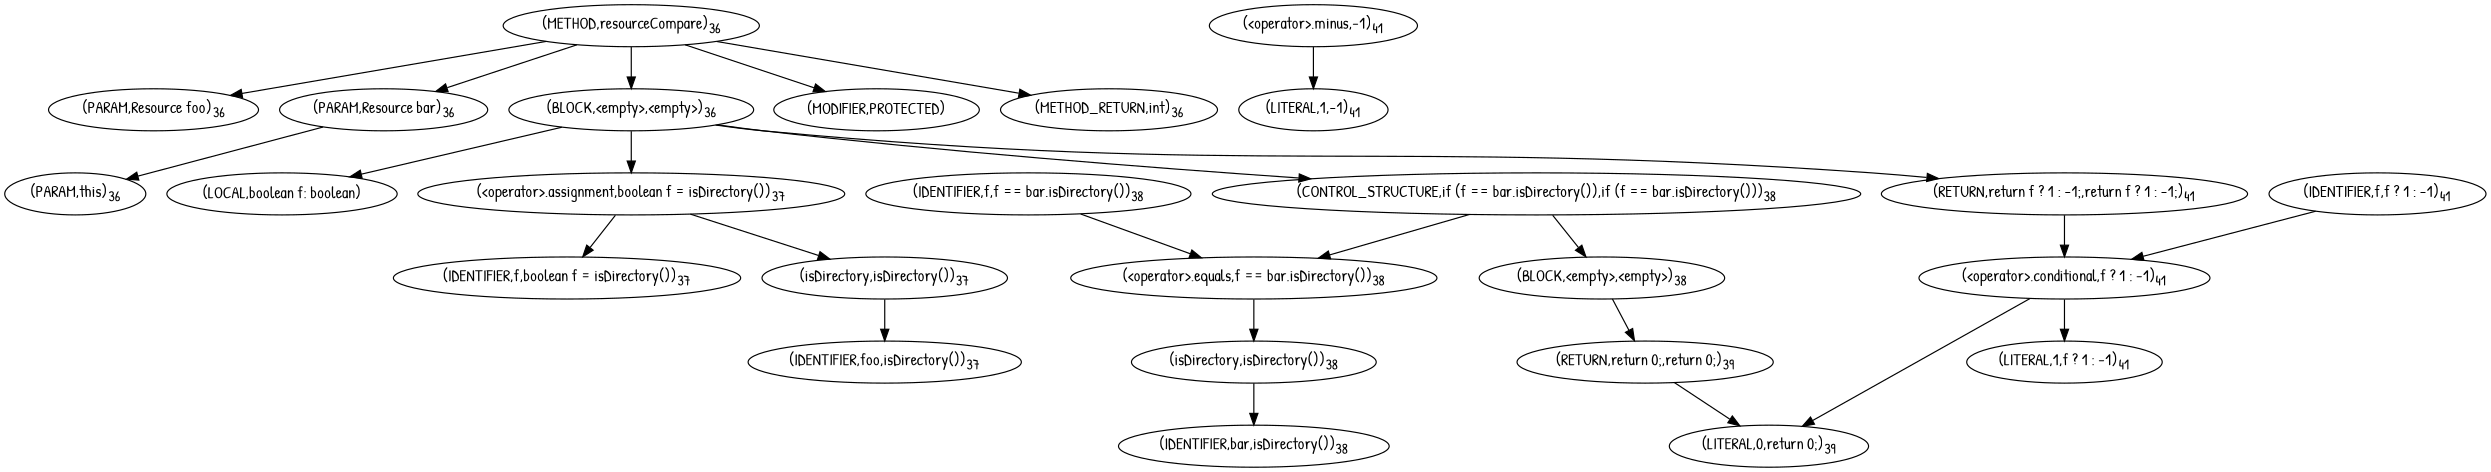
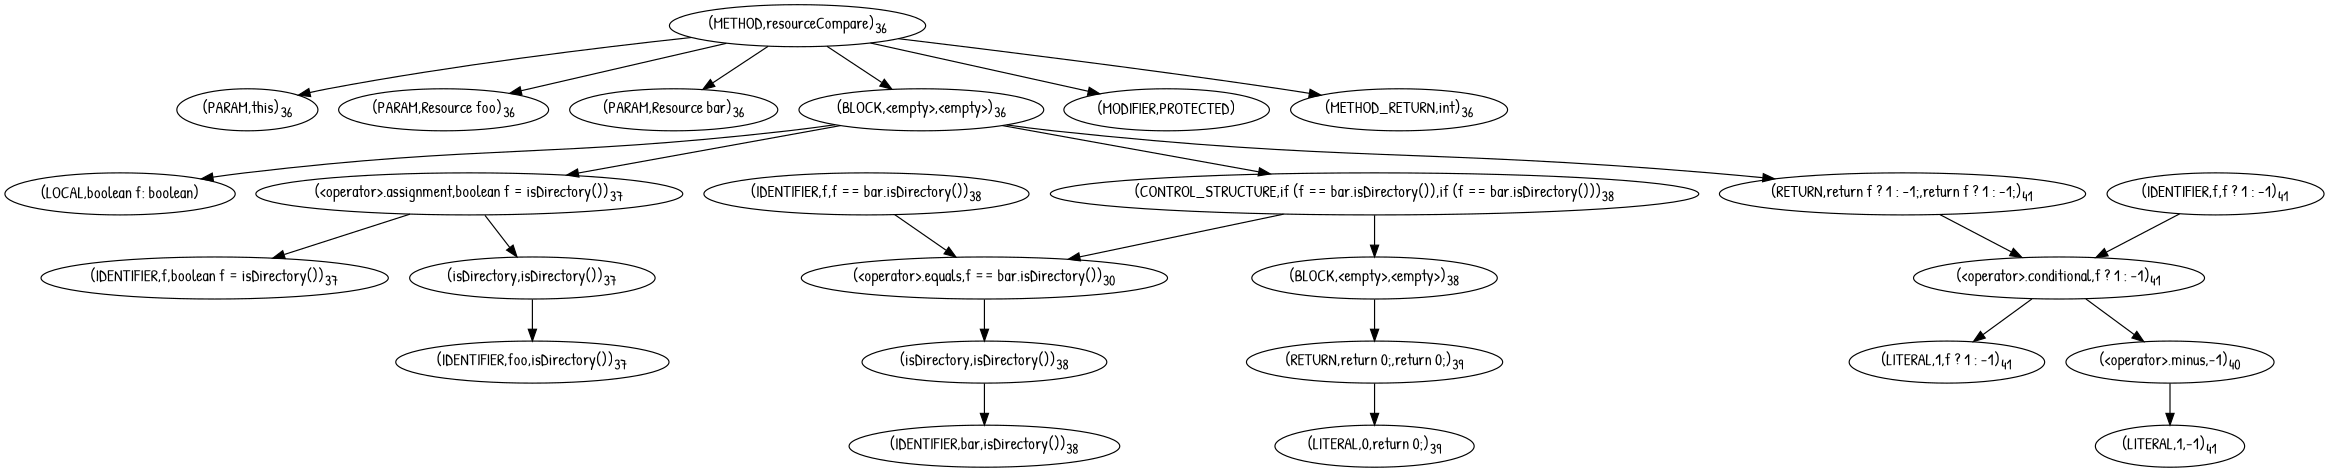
node "(<operator>.minus,-1)": text "41" -> "40"
edge "(PARAM,Resource bar)" -> "(PARAM,this)": now "(METHOD,resourceCompare)" -> "(PARAM,this)"
node "(<operator>.equals,f == bar.isDirectory())": text "38" -> "30"
edge "(<operator>.conditional,f ? 1 : -1)" -> "(LITERAL,0,return 0;)": now "(<operator>.conditional,f ? 1 : -1)" -> "(<operator>.minus,-1)"
